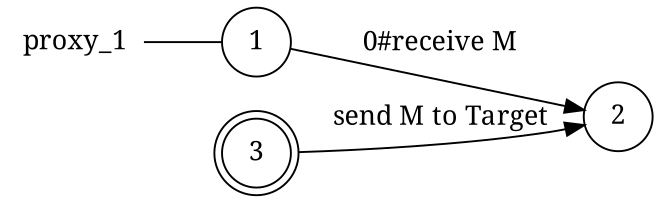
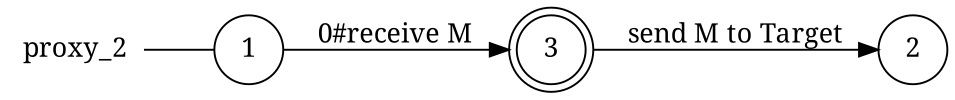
node "proxy_1": label "proxy_1" -> "proxy_2"
edge "1" -> "2": now "1" -> "3"
